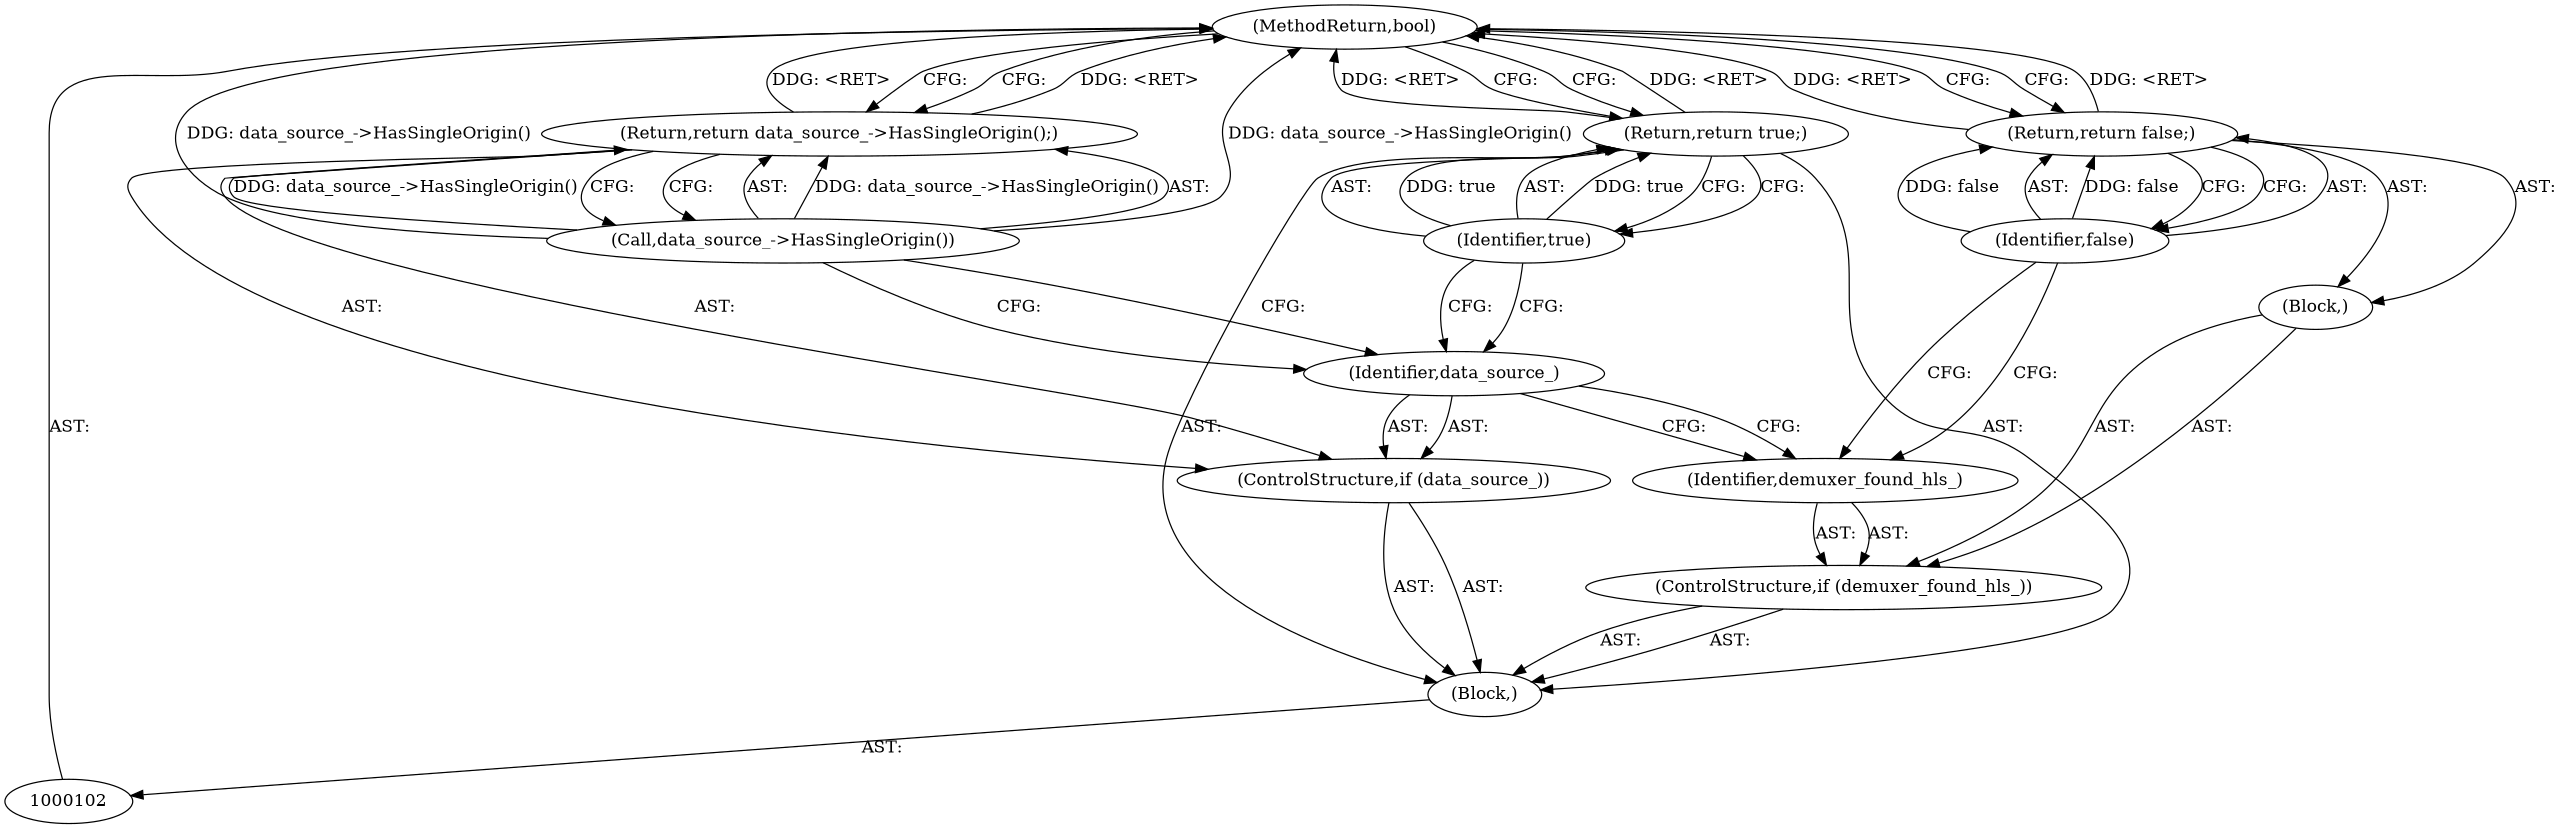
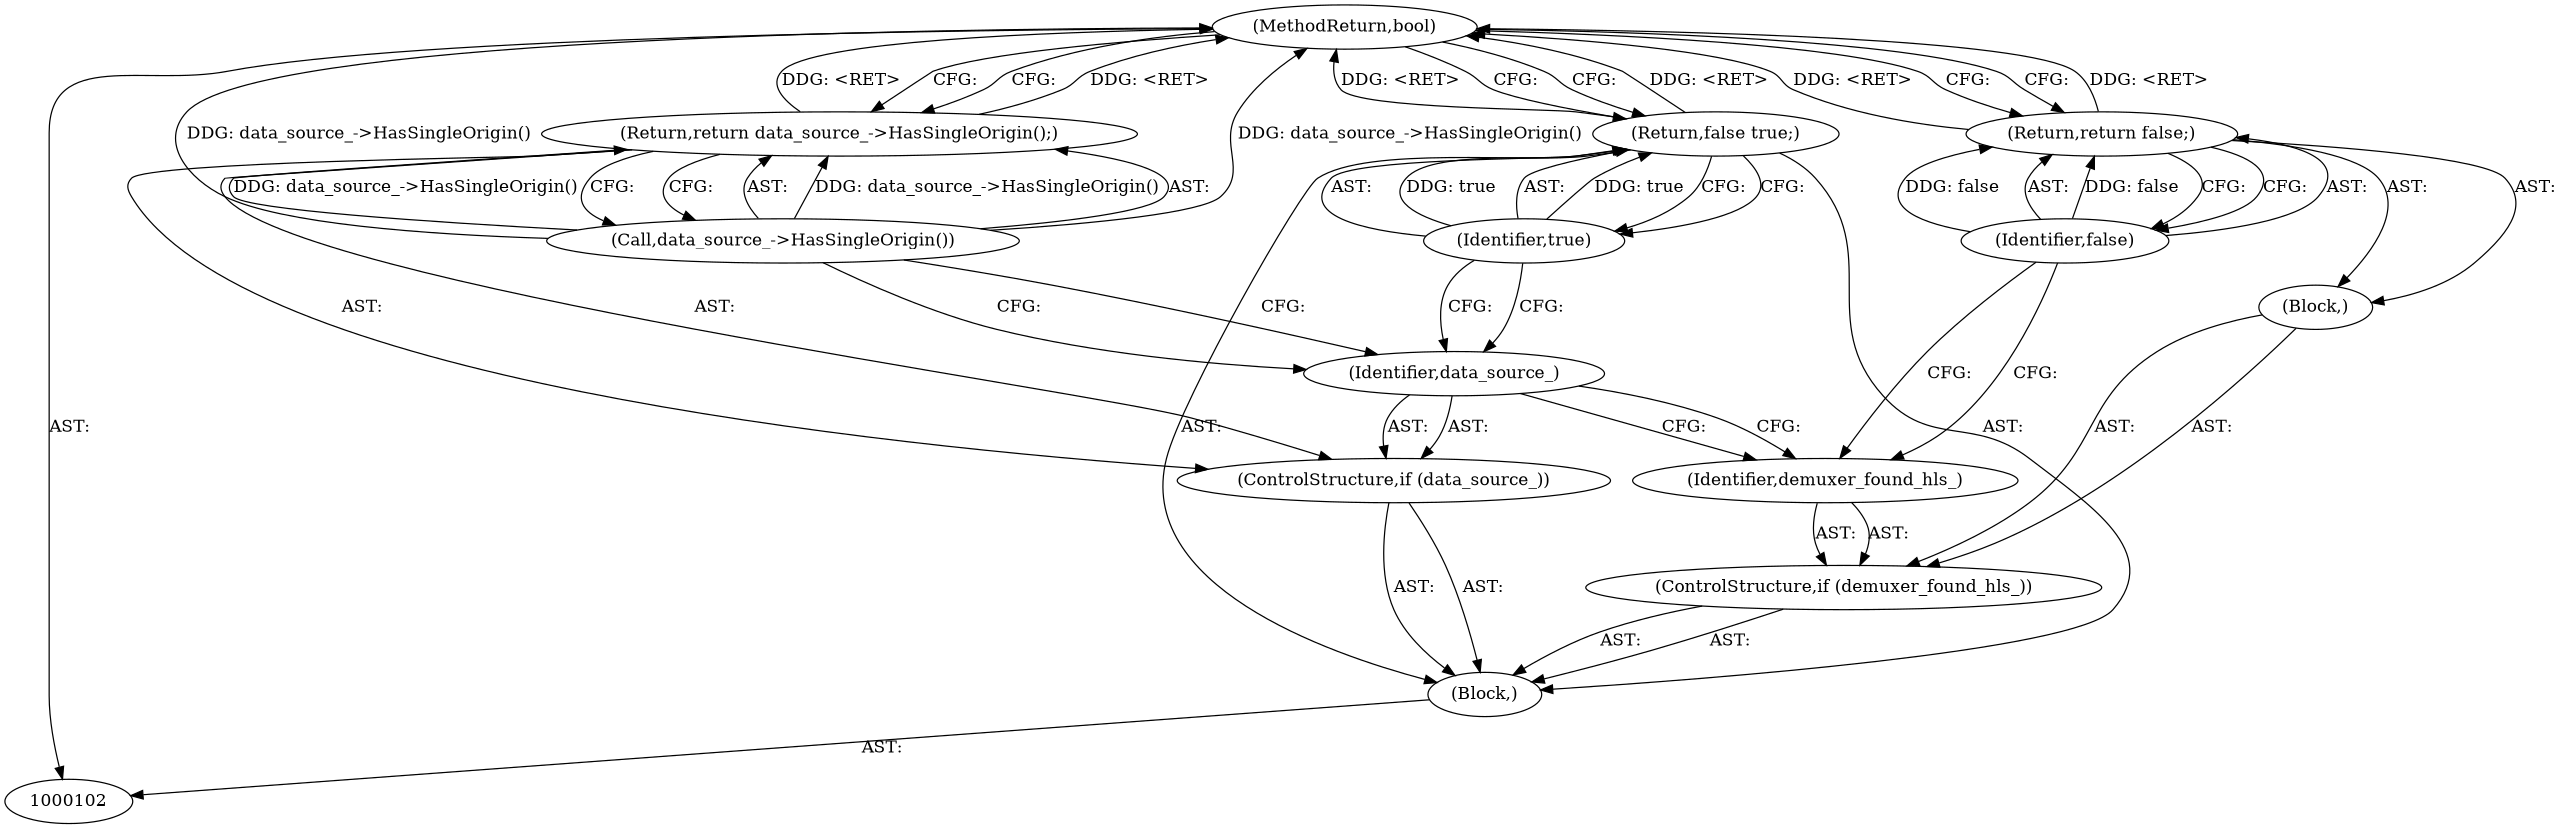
edge "1000102" -> "(MethodReturn,bool)": reversed
node "(Return,return true;)": label "(Return,return true;)" -> "(Return,false true;)"
